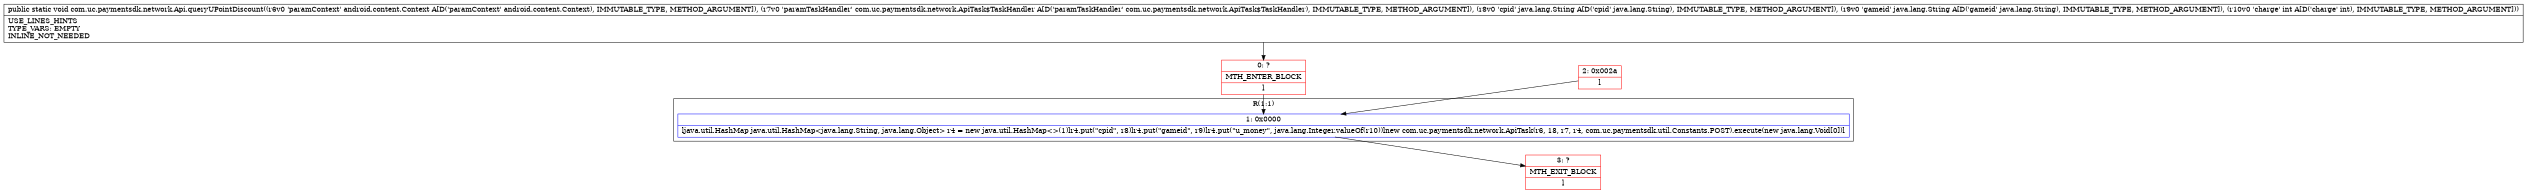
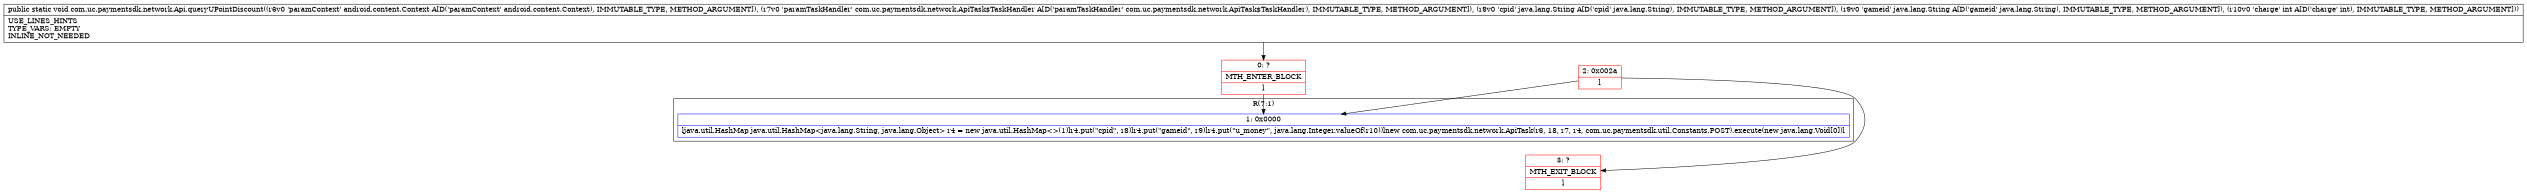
cluster "R(1:1)": label "R(1:1)" -> "R(7:1)"
edge "1: 0x0000" -> "3: ?": now "2: 0x002a" -> "3: ?"
